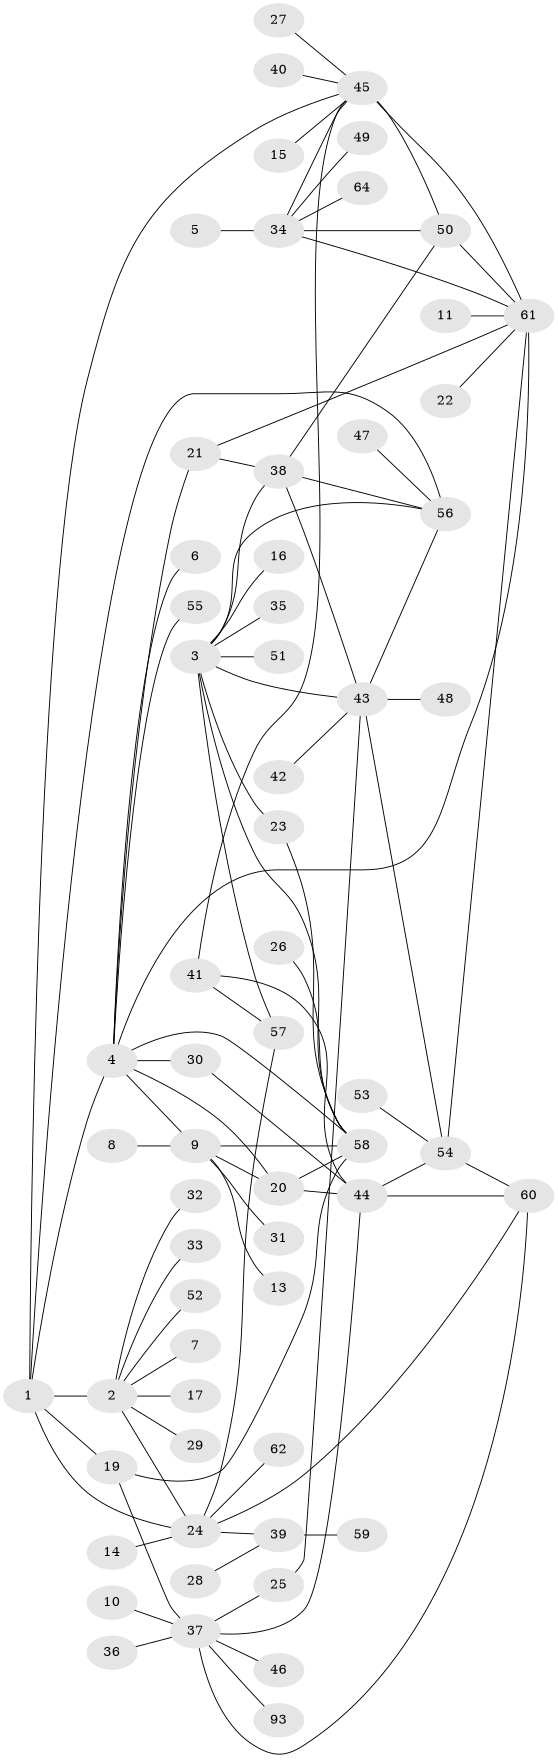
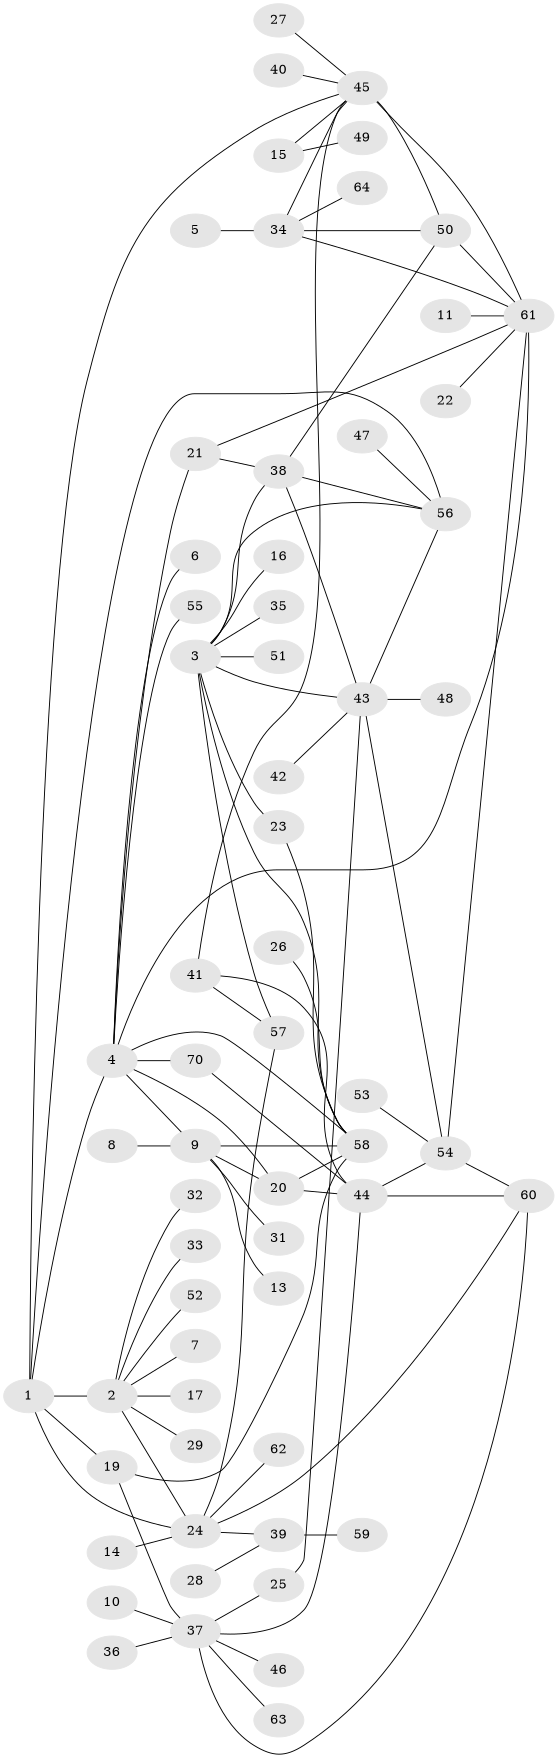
edge "49" -- "34": now "49" -- "15"
node "30": label "30" -> "70"
node "93": label "93" -> "63"
